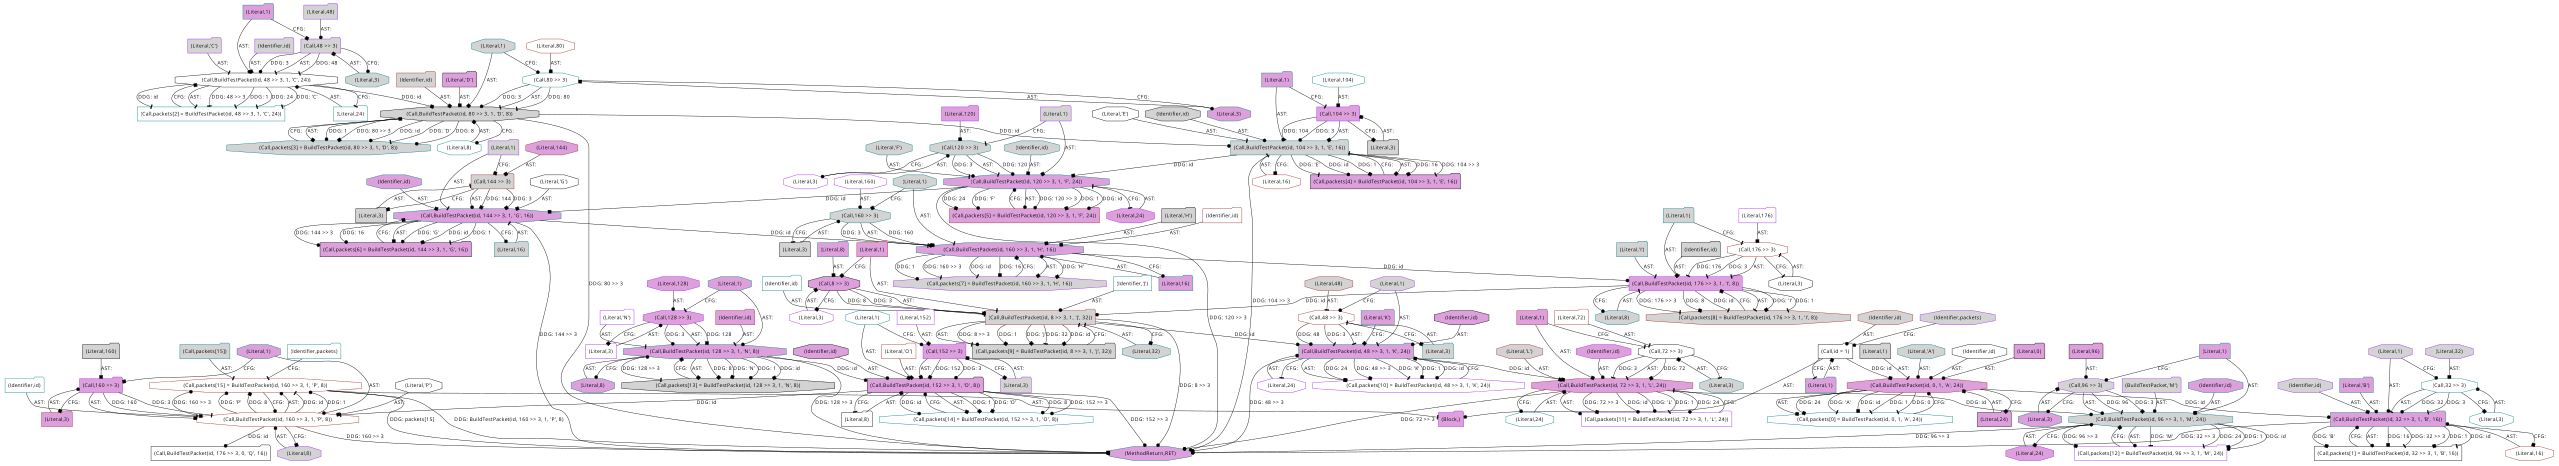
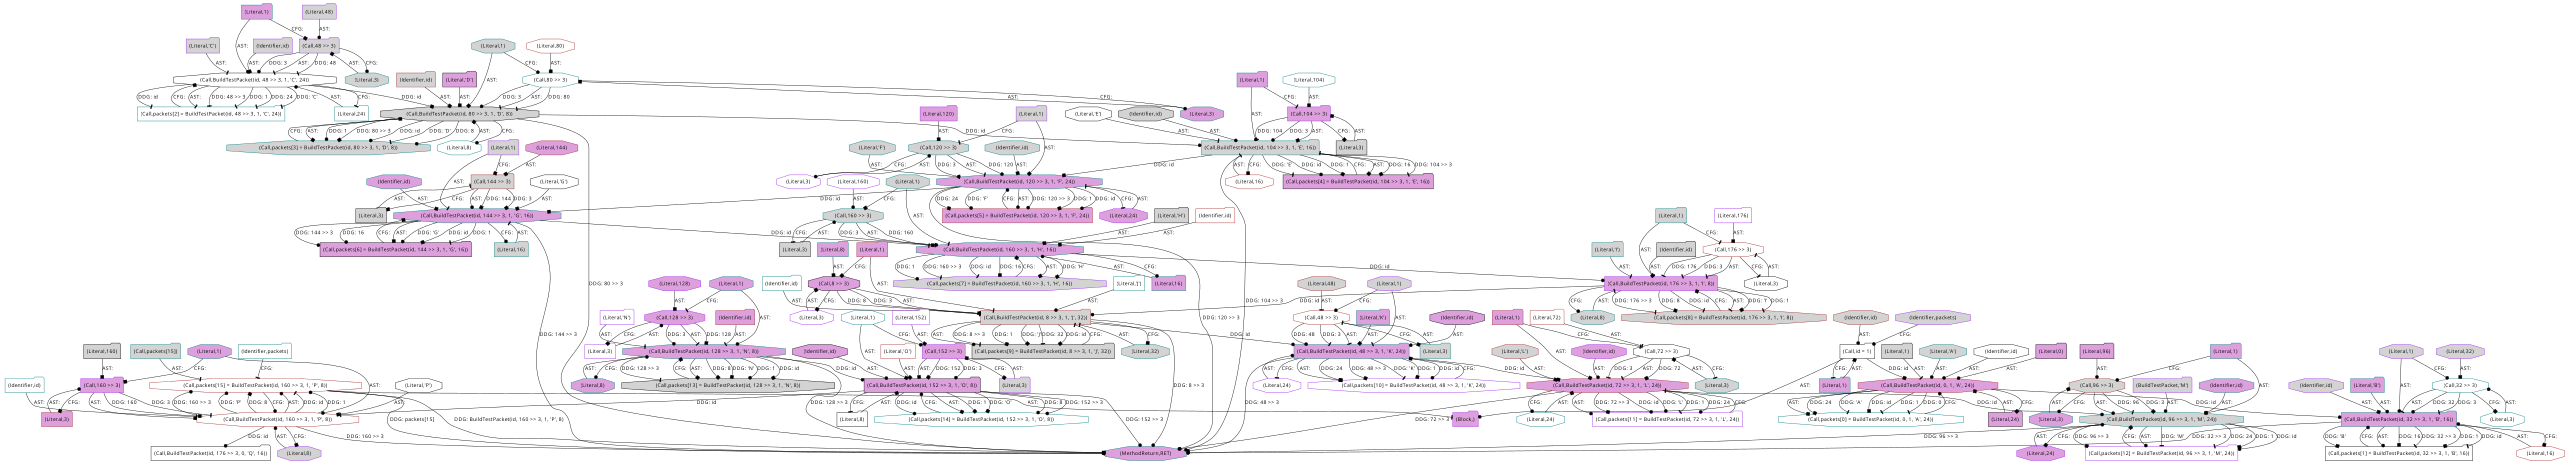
node "(Identifier,'J')": label "(Identifier,'J')" -> "(Literal,'J')"
edge "(Literal,128)" -> "(Call,128 >> 3)": arrowhead dot -> box
edge "(Literal,'K')" -> "(Call,BuildTestPacket(id, 48 >> 3, 1, 'K', 24))": label "CFG: " -> "AST: "
node "(Call,96 >> 3)": color purple -> brown
